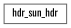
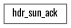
node "hdr_sun_hdr": label "hdr_sun_hdr" -> "hdr_sun_ack"
